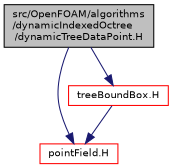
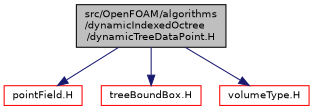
node "volumeType.H": added
edge "treeBoundBox.H" -> "pointField.H": removed
